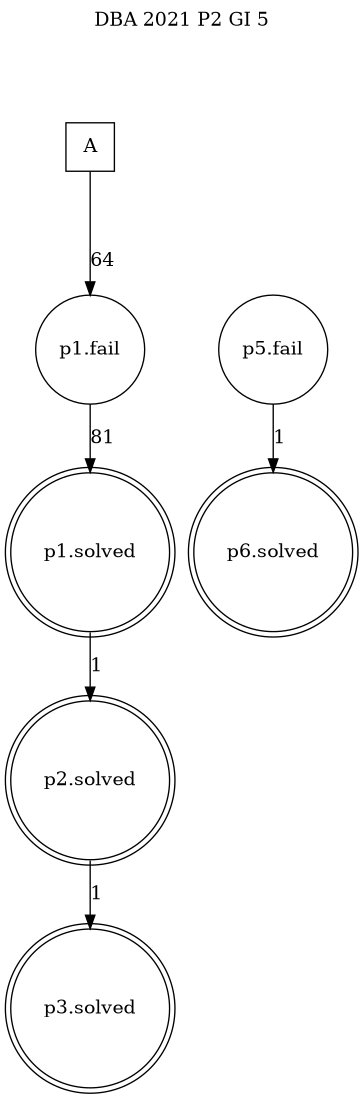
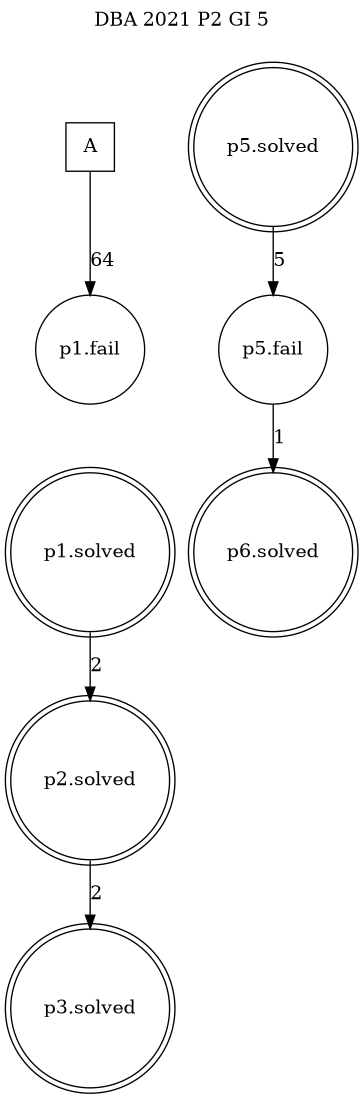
node "p5.solved": added
edge "p1.fail" -> "p1.solved": removed, label "81"
edge "p1.solved" -> "p2.solved": label "1" -> "2"
edge "p2.solved" -> "p3.solved": label "1" -> "2"
